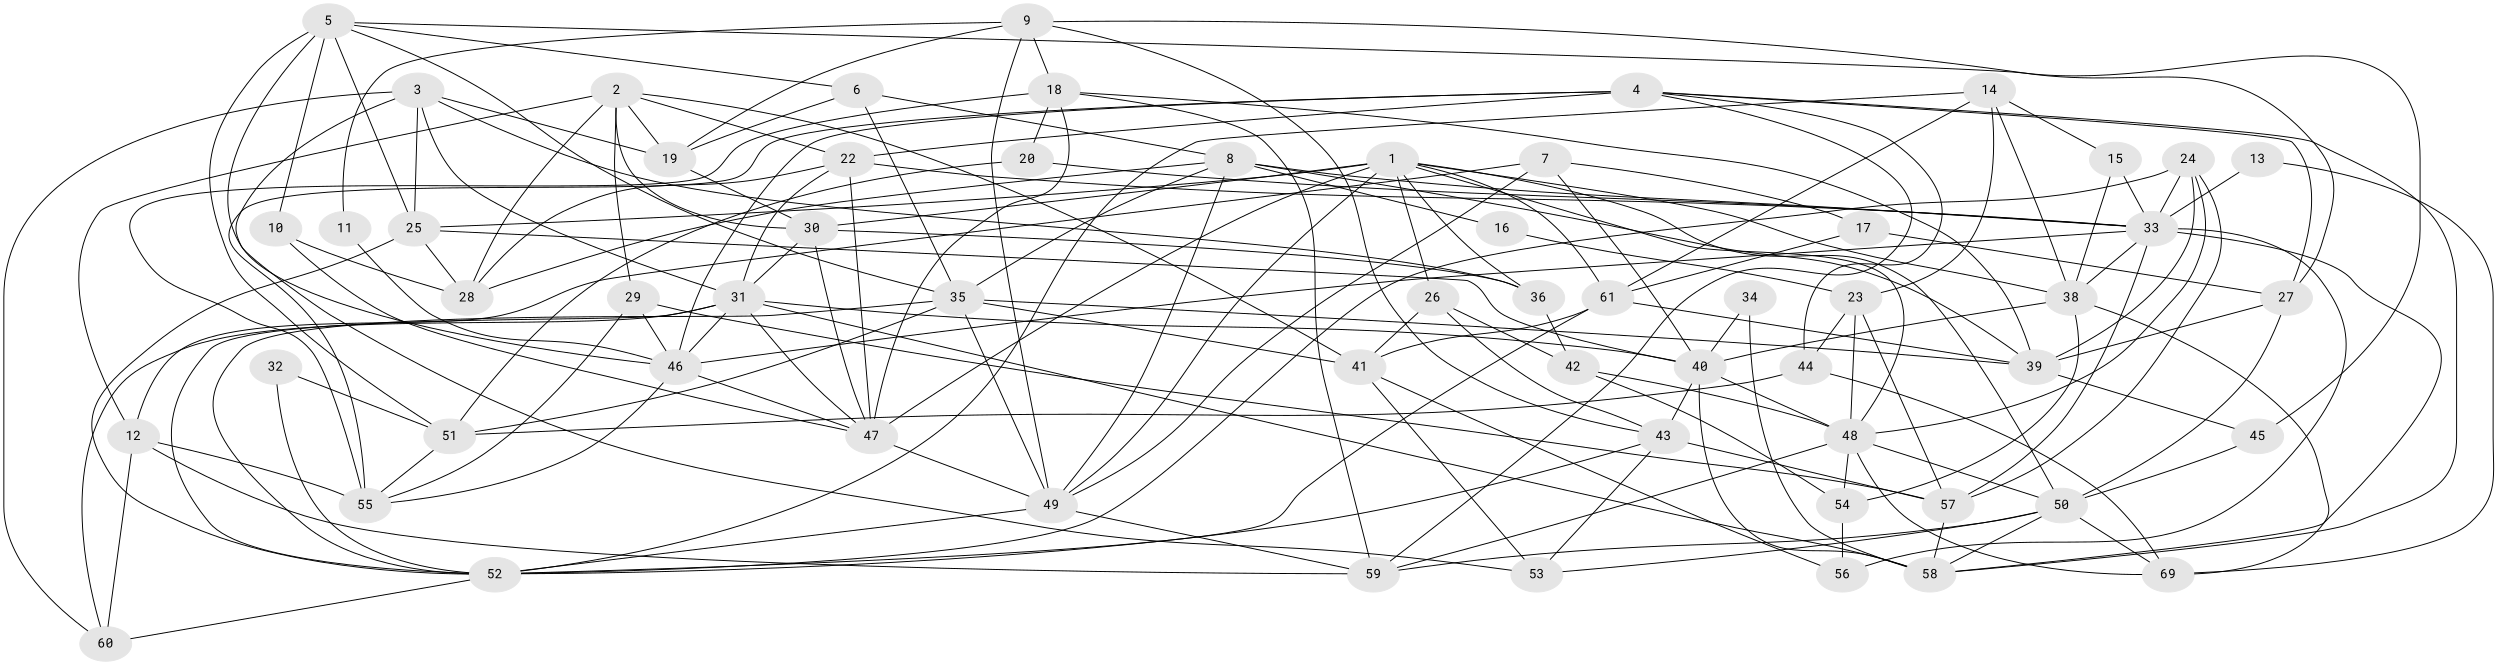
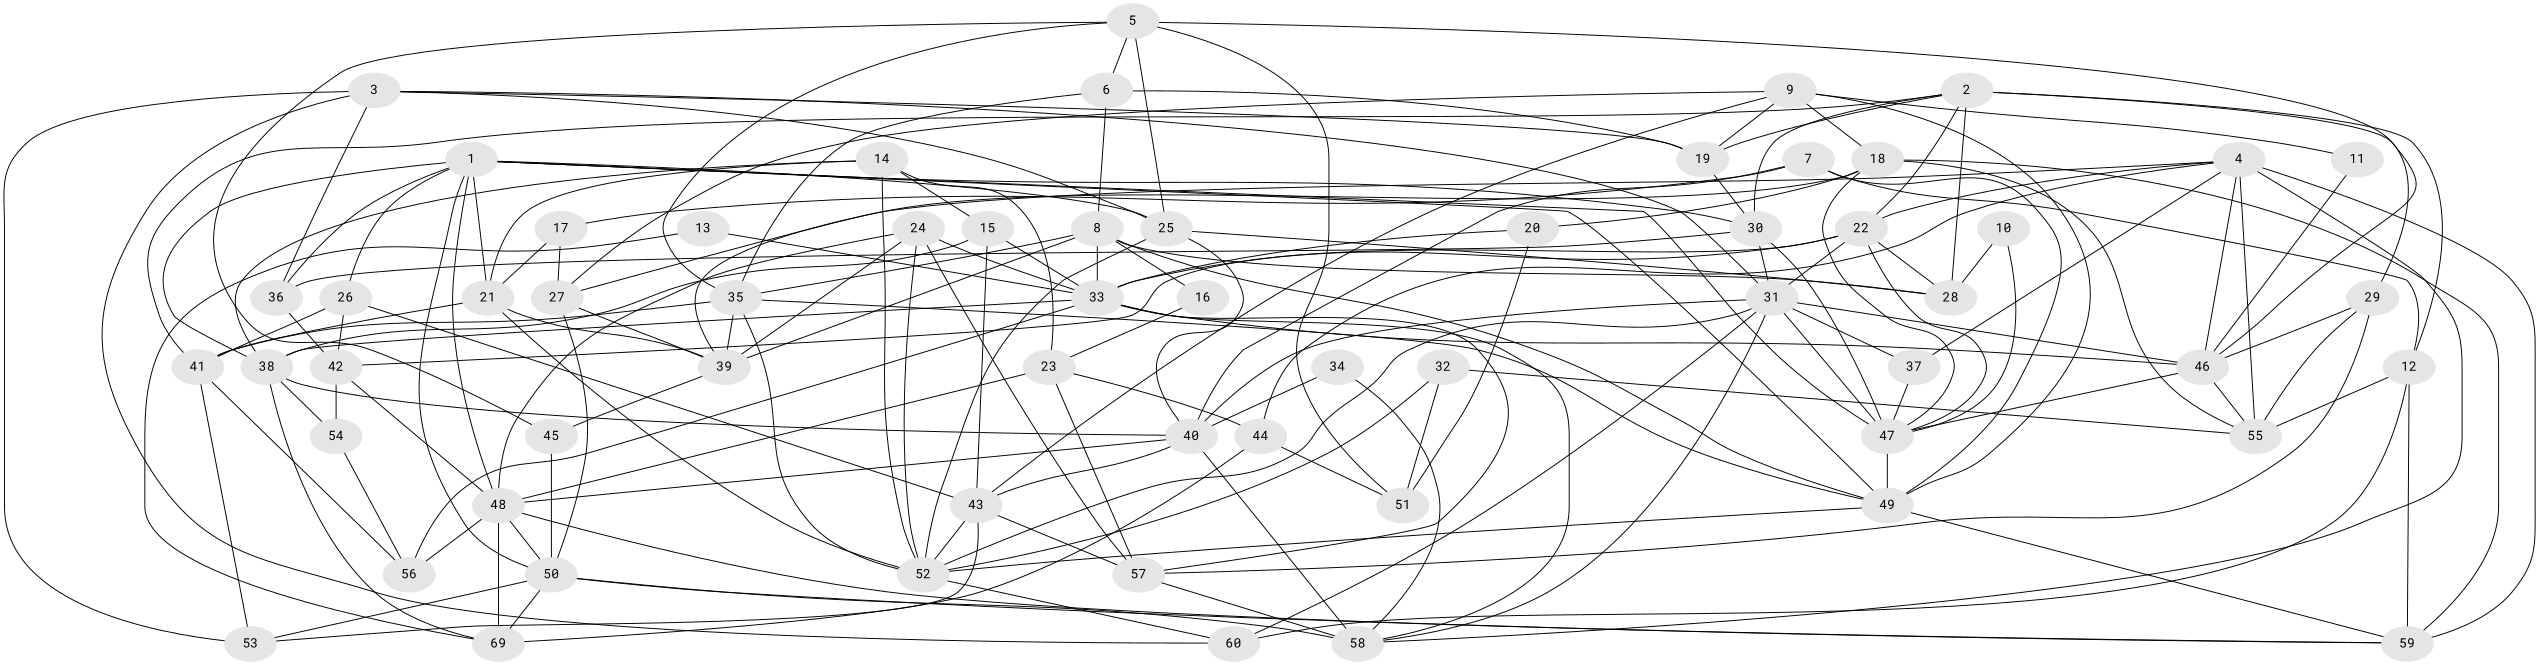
edge "5" -- "10": removed
node "61": label "61" -> "21"
edge "22" -- "42": added
edge "15" -- "43": added
node "37": added
edge "35" -- "51": removed
edge "51" -- "55": now "32" -- "55"
edge "48" -- "54": now "48" -- "56"
